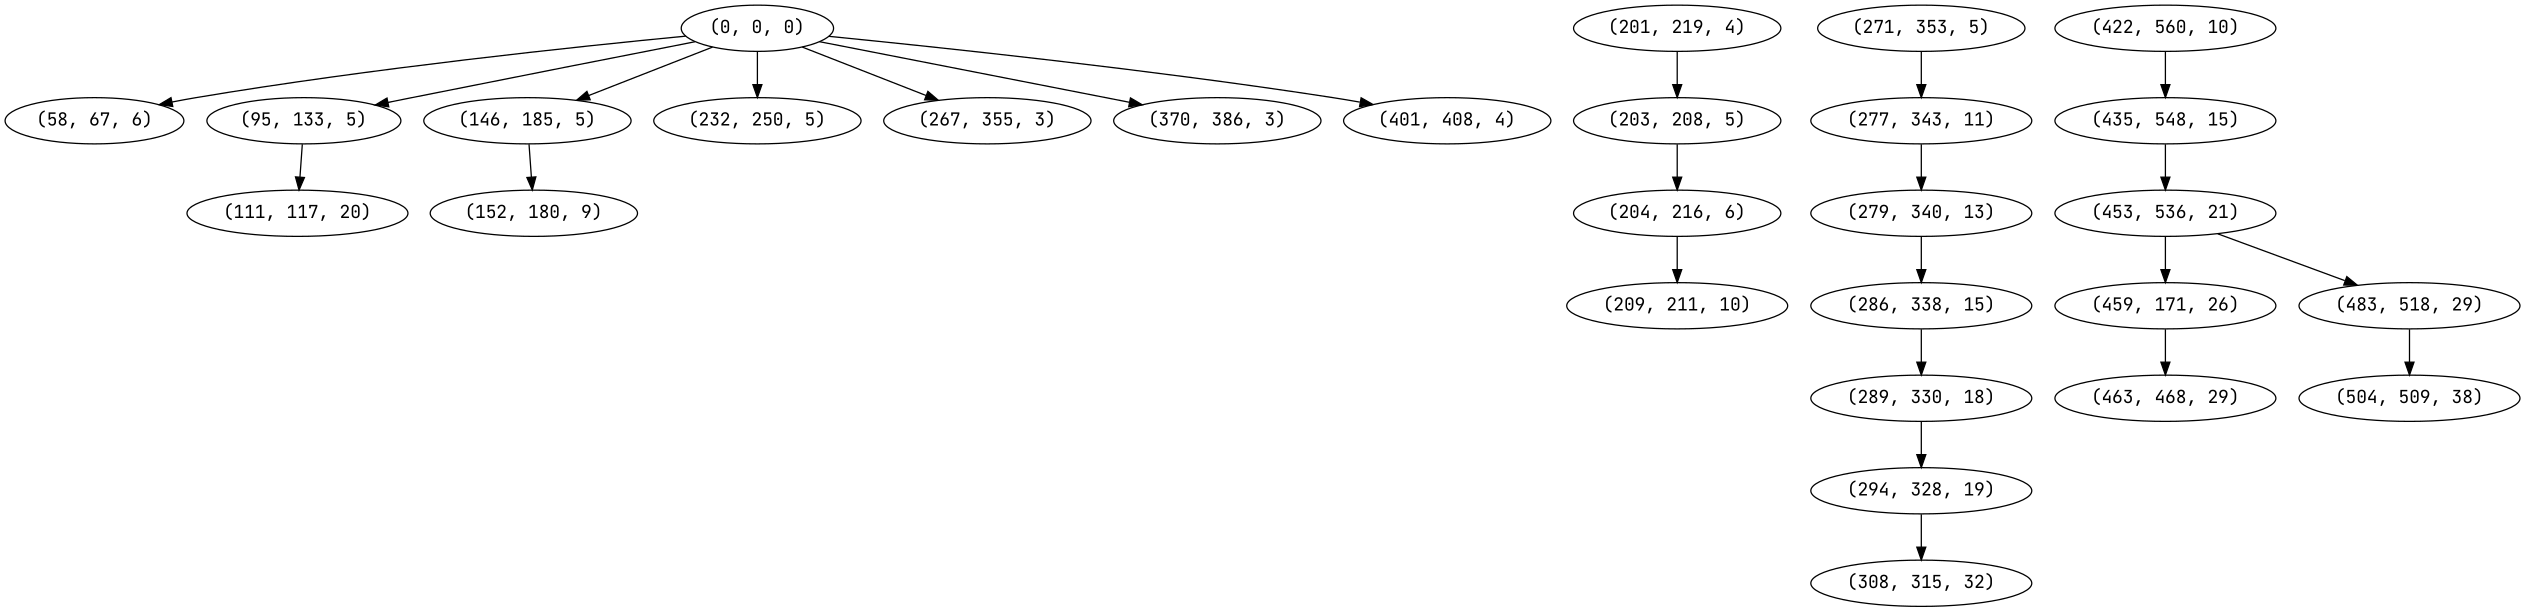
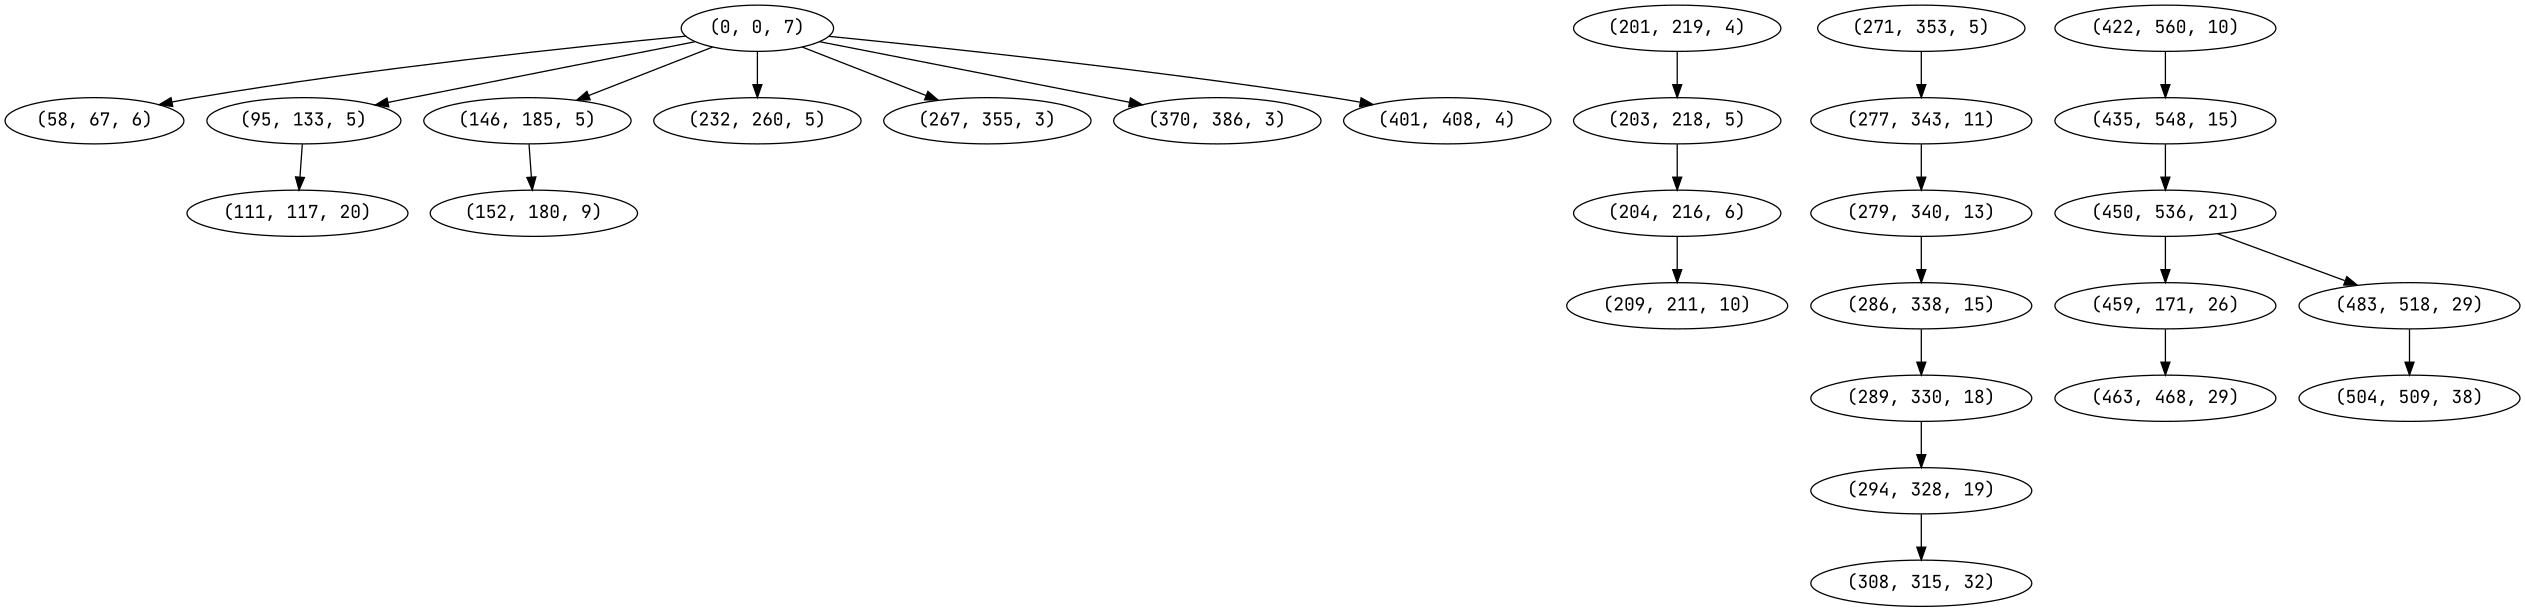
node "(0, 0, 0)": label "(0, 0, 0)" -> "(0, 0, 7)"
node "(232, 250, 5)": label "(232, 250, 5)" -> "(232, 260, 5)"
node "(203, 208, 5)": label "(203, 208, 5)" -> "(203, 218, 5)"
node "(453, 536, 21)": label "(453, 536, 21)" -> "(450, 536, 21)"
